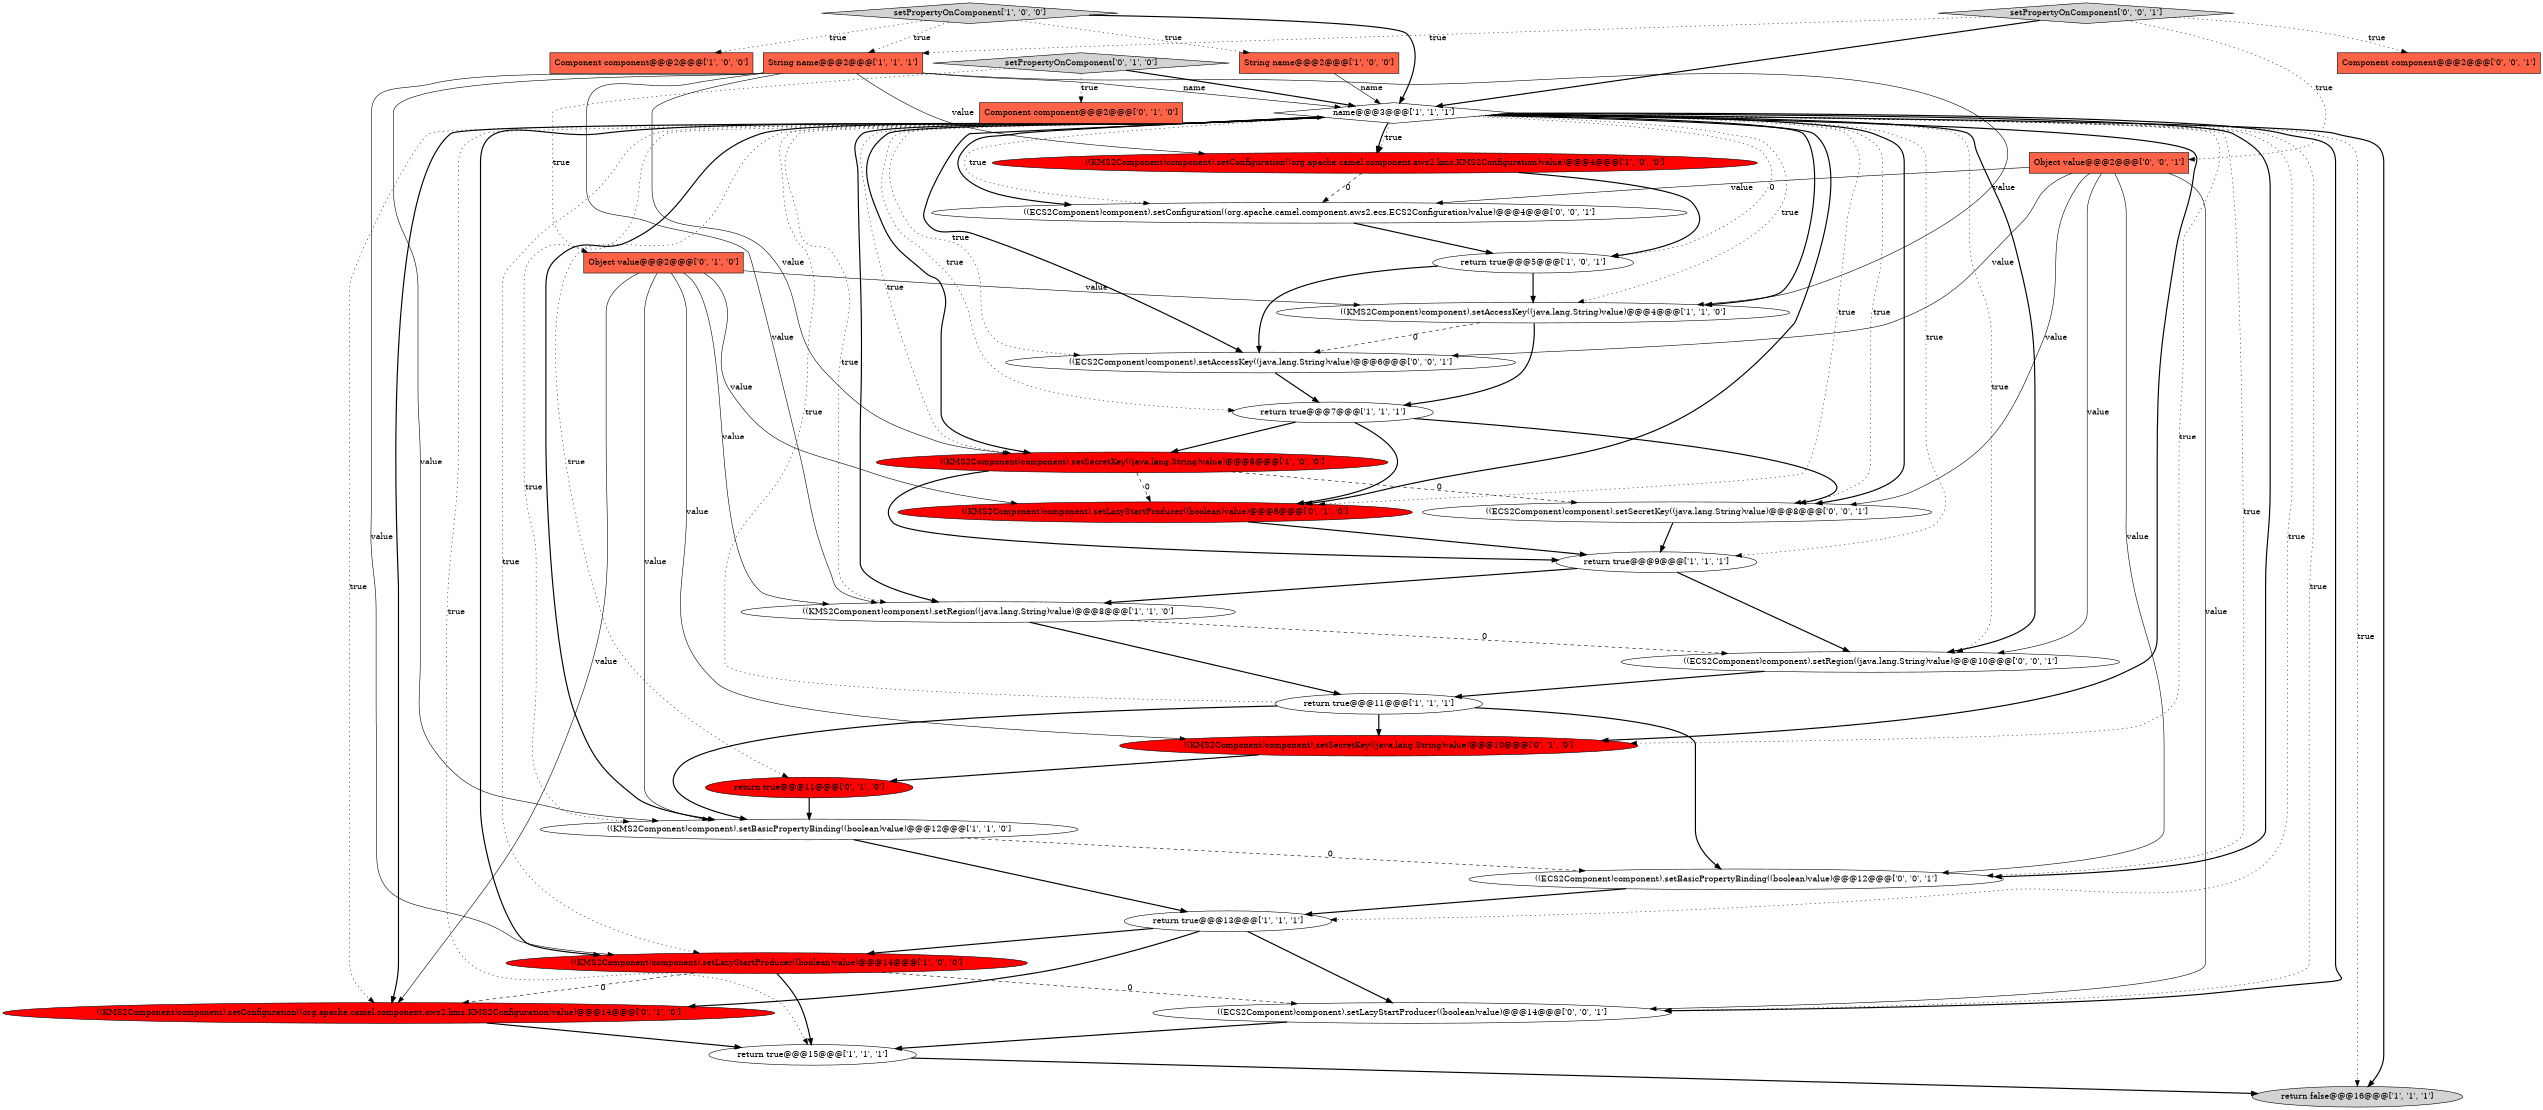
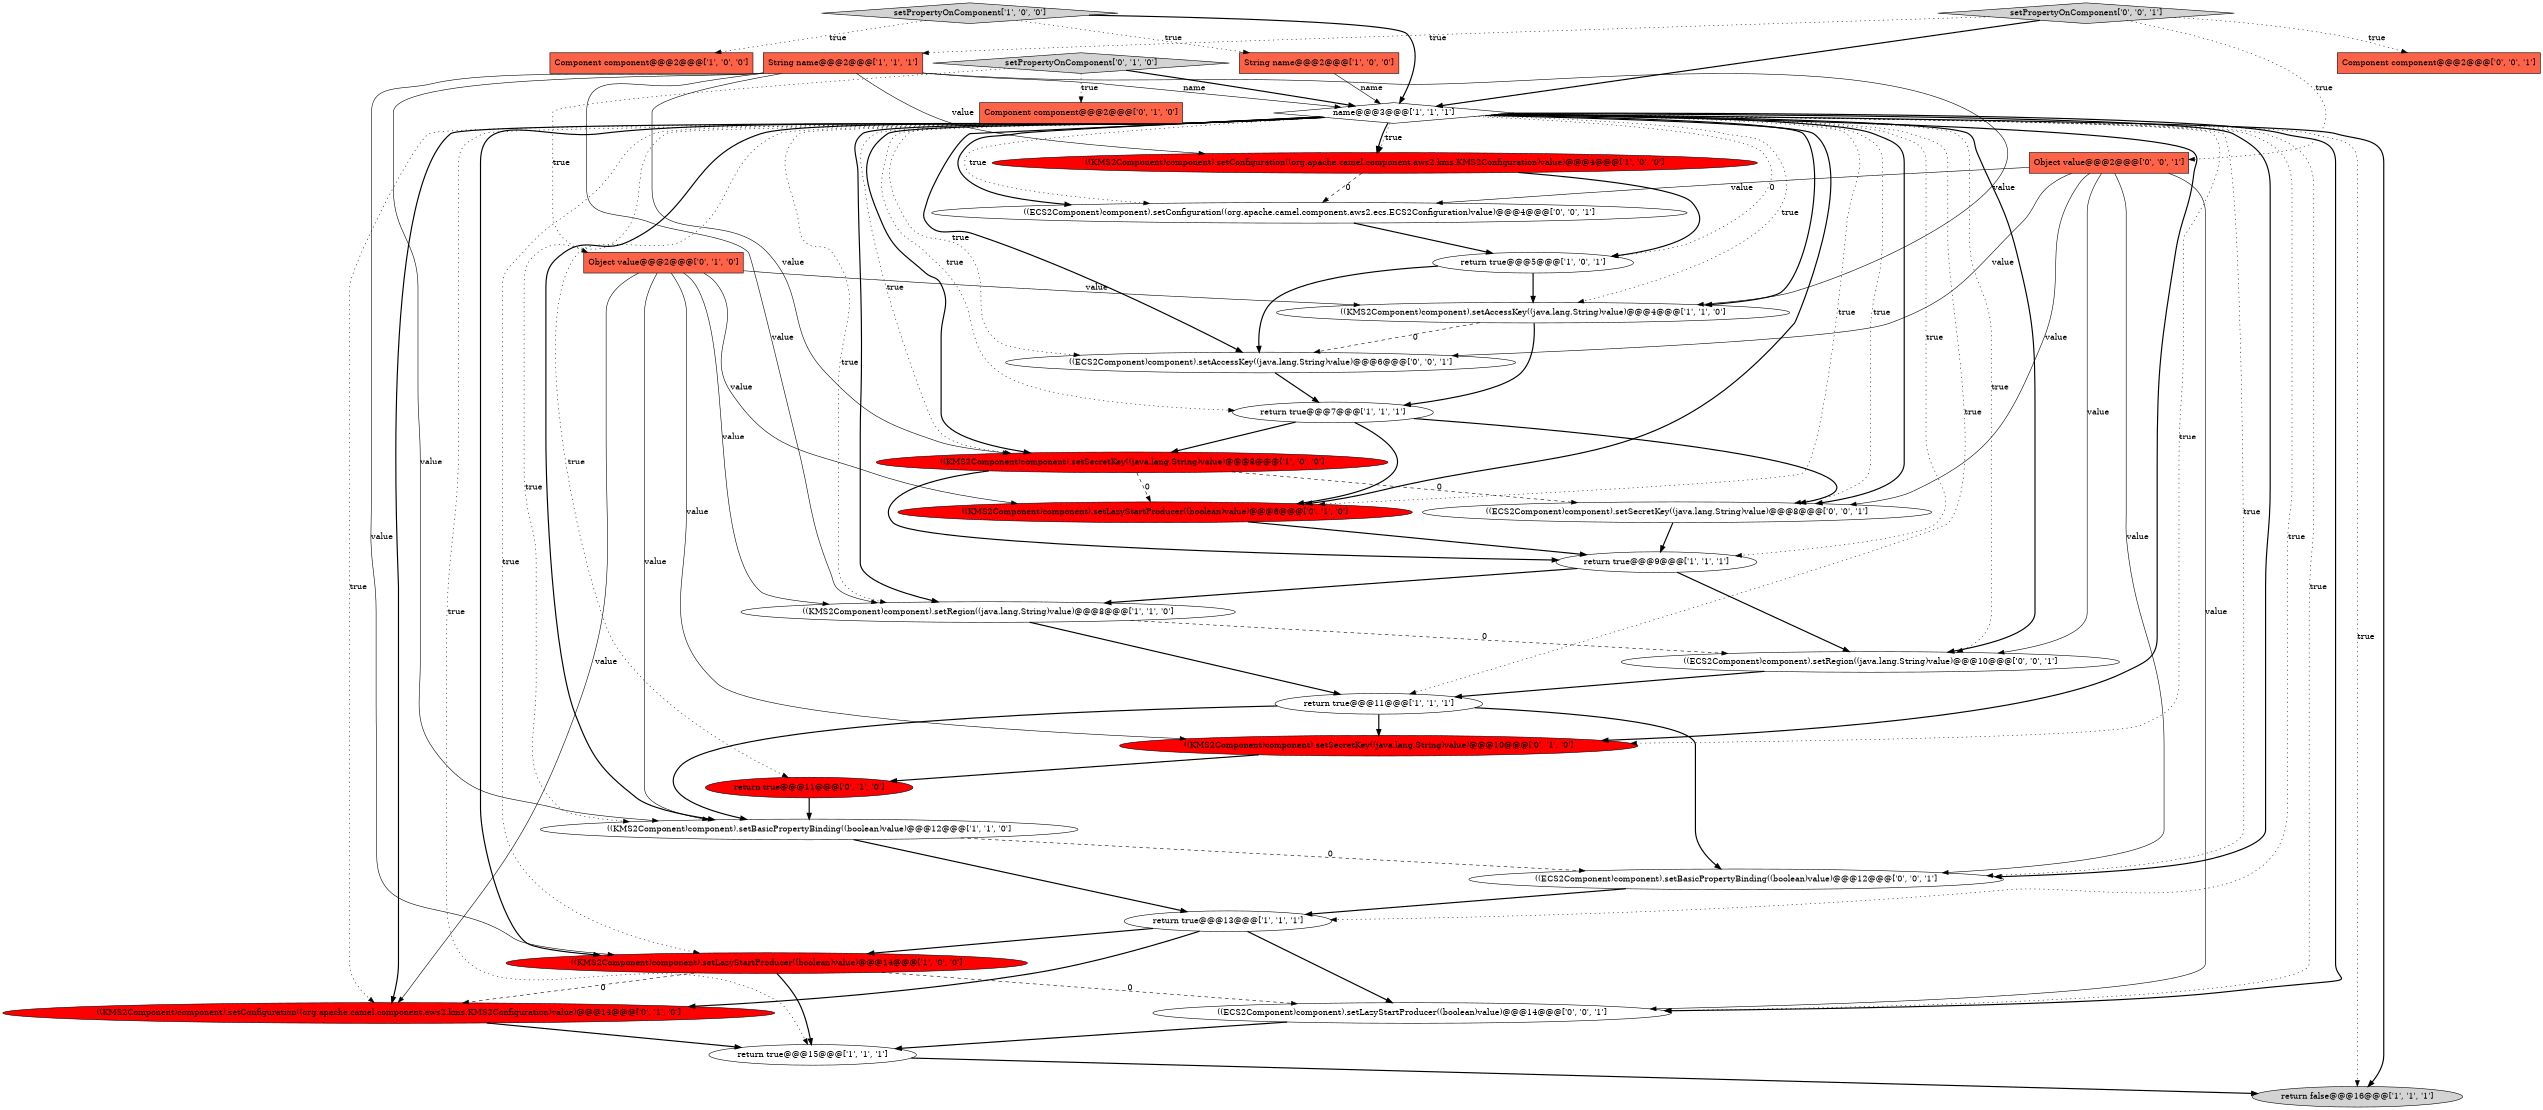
edge "setPropertyOnComponent['1', '0', '0']" -> "String name@@@2@@@['1', '1', '1']": removed, label "true"
edge "return true@@@11@@@['1', '1', '1']" -> "name@@@3@@@['1', '1', '1']": reversed
